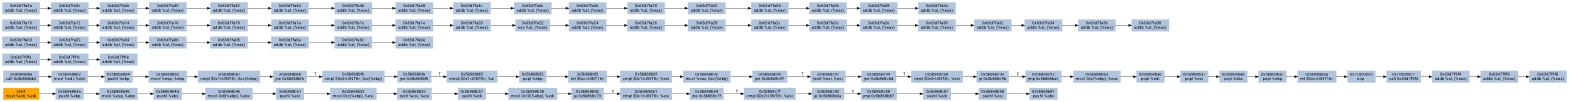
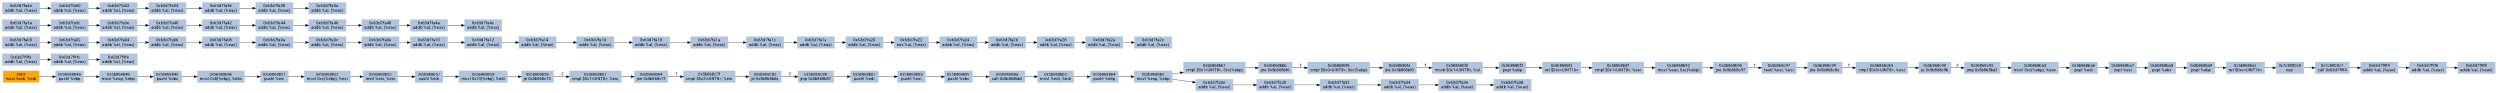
edge "0x63d7fa4c addb %al, (%eax)" -> "0x63d7fa4e addb %al, (%eax)": removed
edge "0x63d7fa2c addb %al, (%eax)" -> "0x63d7fa2e addb %al, (%eax)": now "0x5b868bb5 movl %esp, %ebp" -> "0x63d7fa2e addb %al, (%eax)"
edge "0x63d7fa0e addb %al, (%eax)" -> "0x63d7fa10 addb %al, (%eax)": added
edge "0x5b868b89 pushl %ebx" -> "0x5b868b8a call 0x5b868bb2": added
